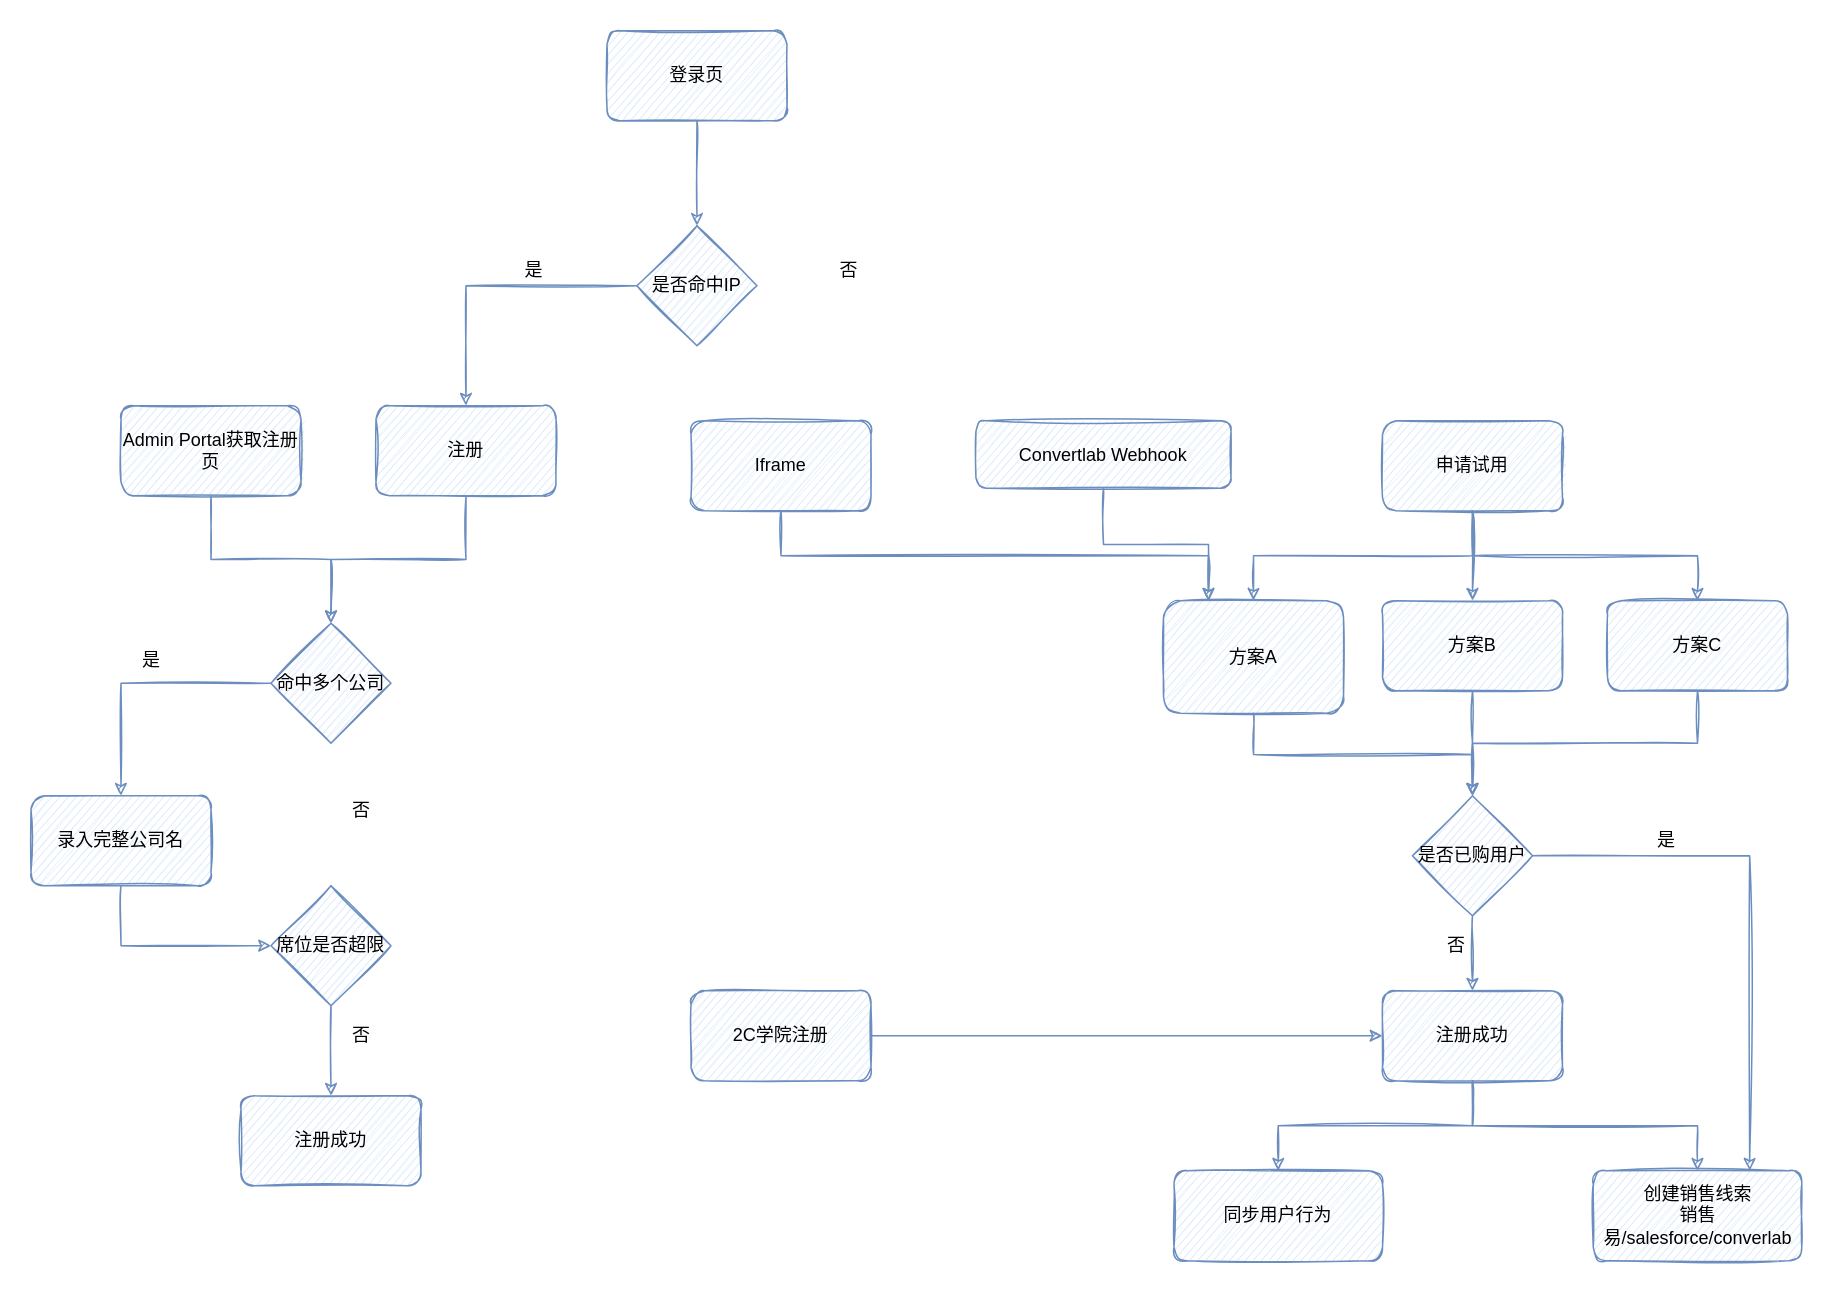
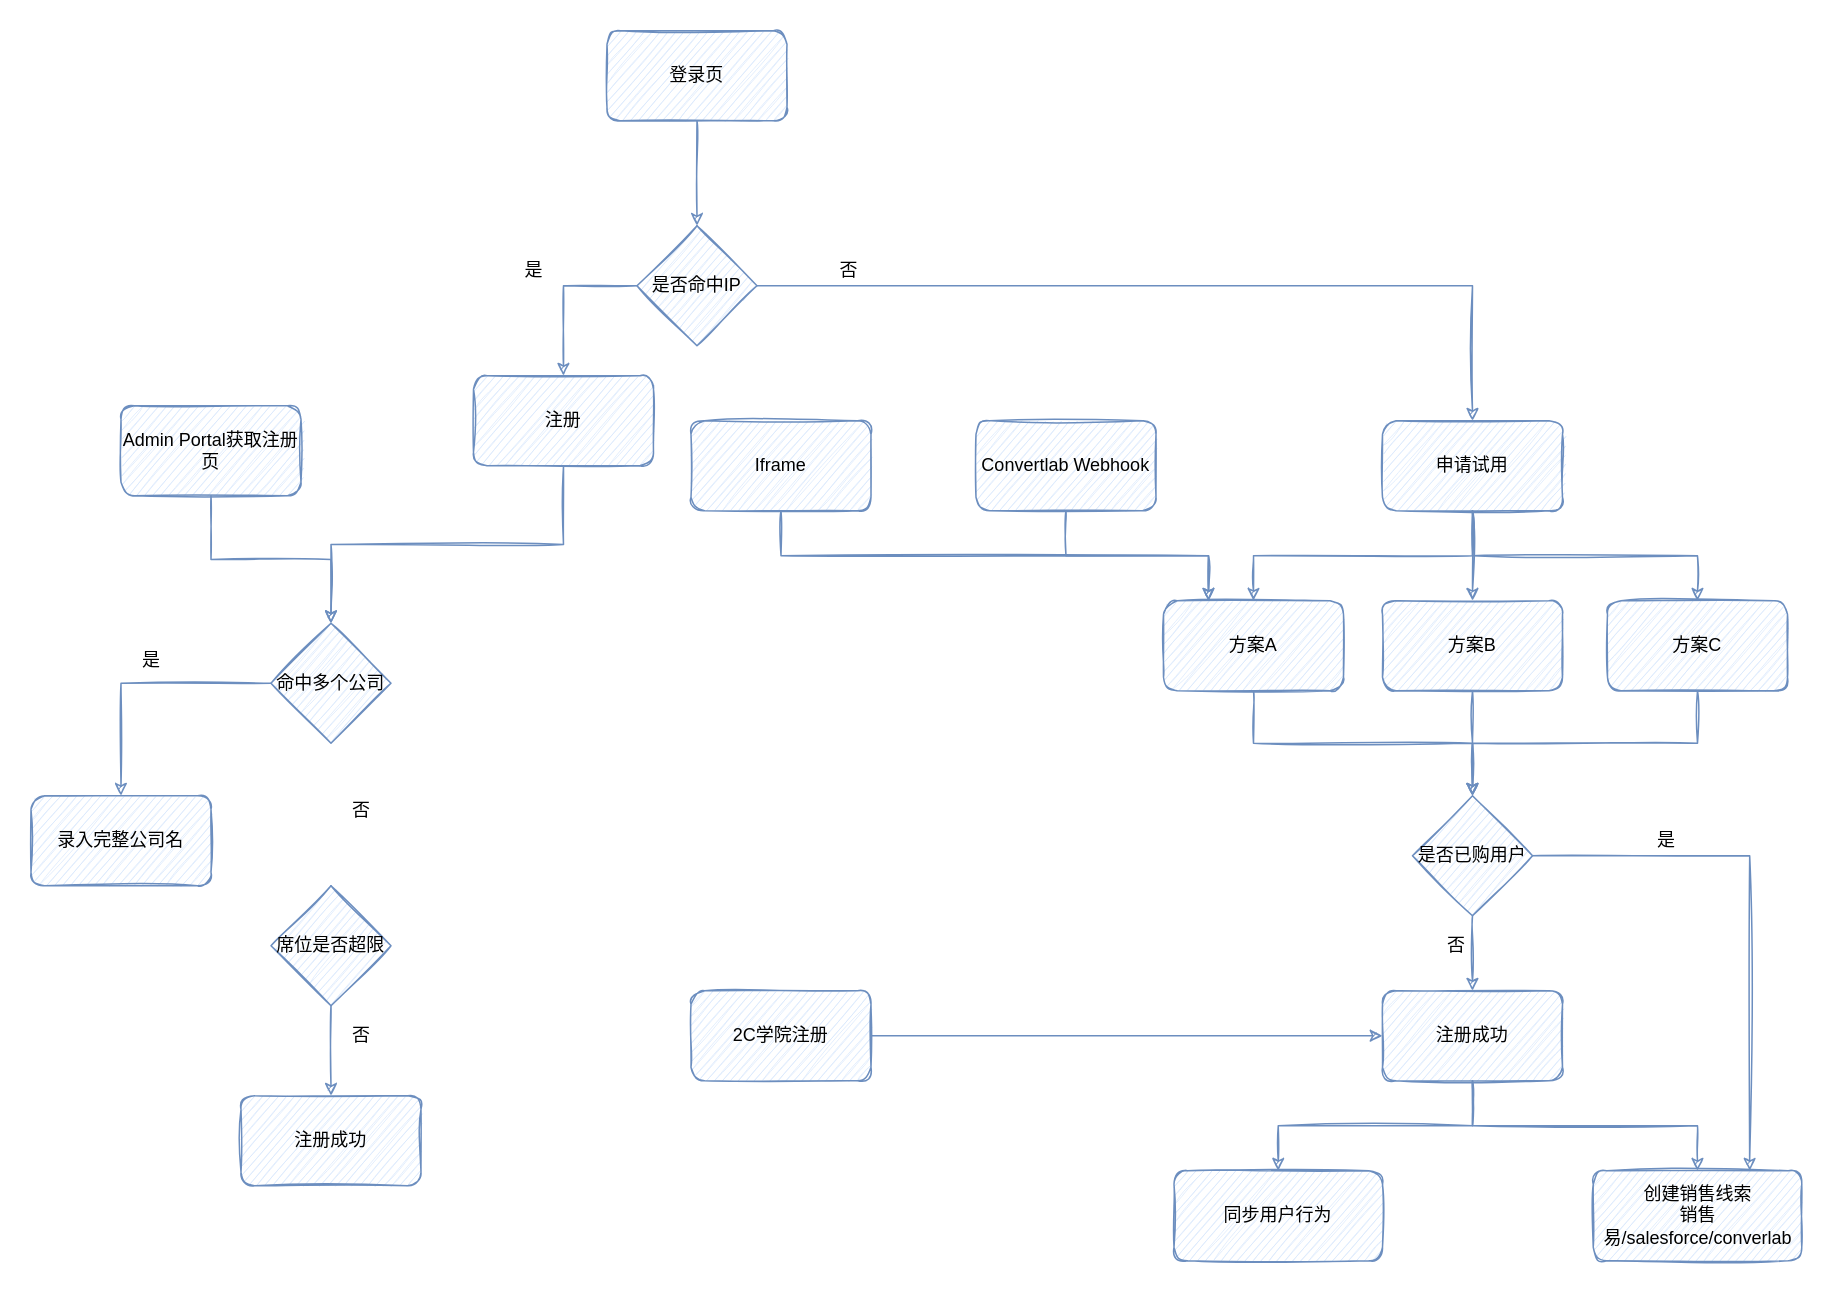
edge "是否命中IP" -> "申请试用": added
node "注册": moved (466, 451) -> (563, 421)
node "Convertlab Webhook": size 255x68 -> 180x90
node "方案A": size 180x113 -> 180x90
edge "录入完整公司名" -> "席位是否超限": removed
